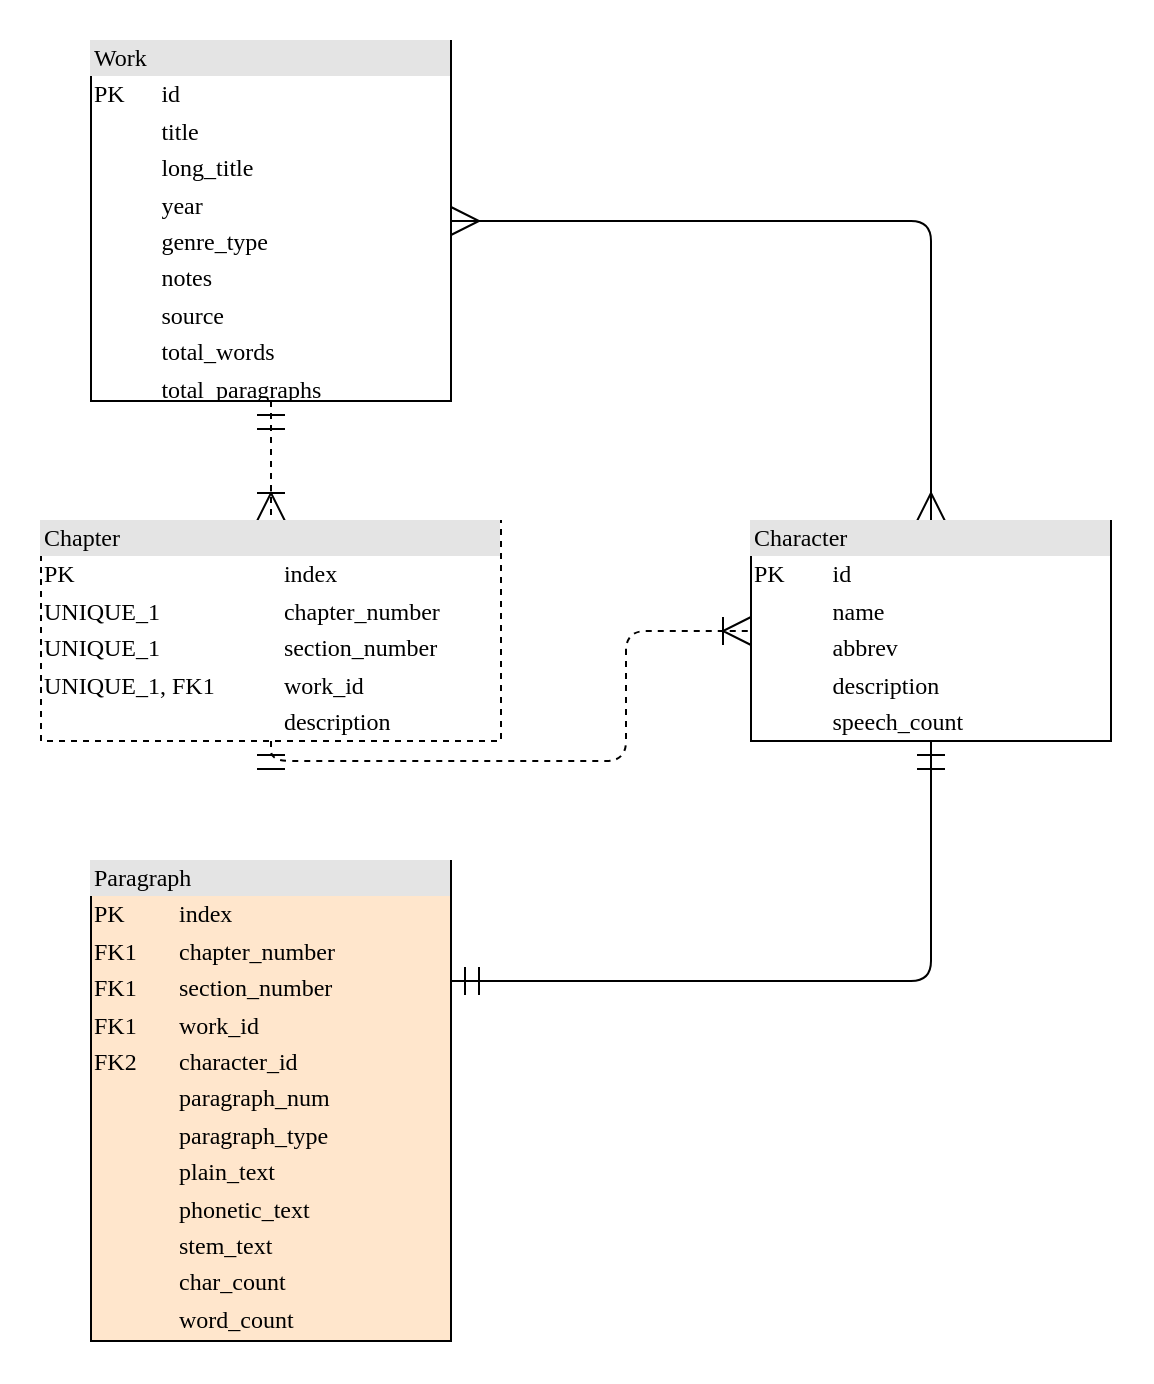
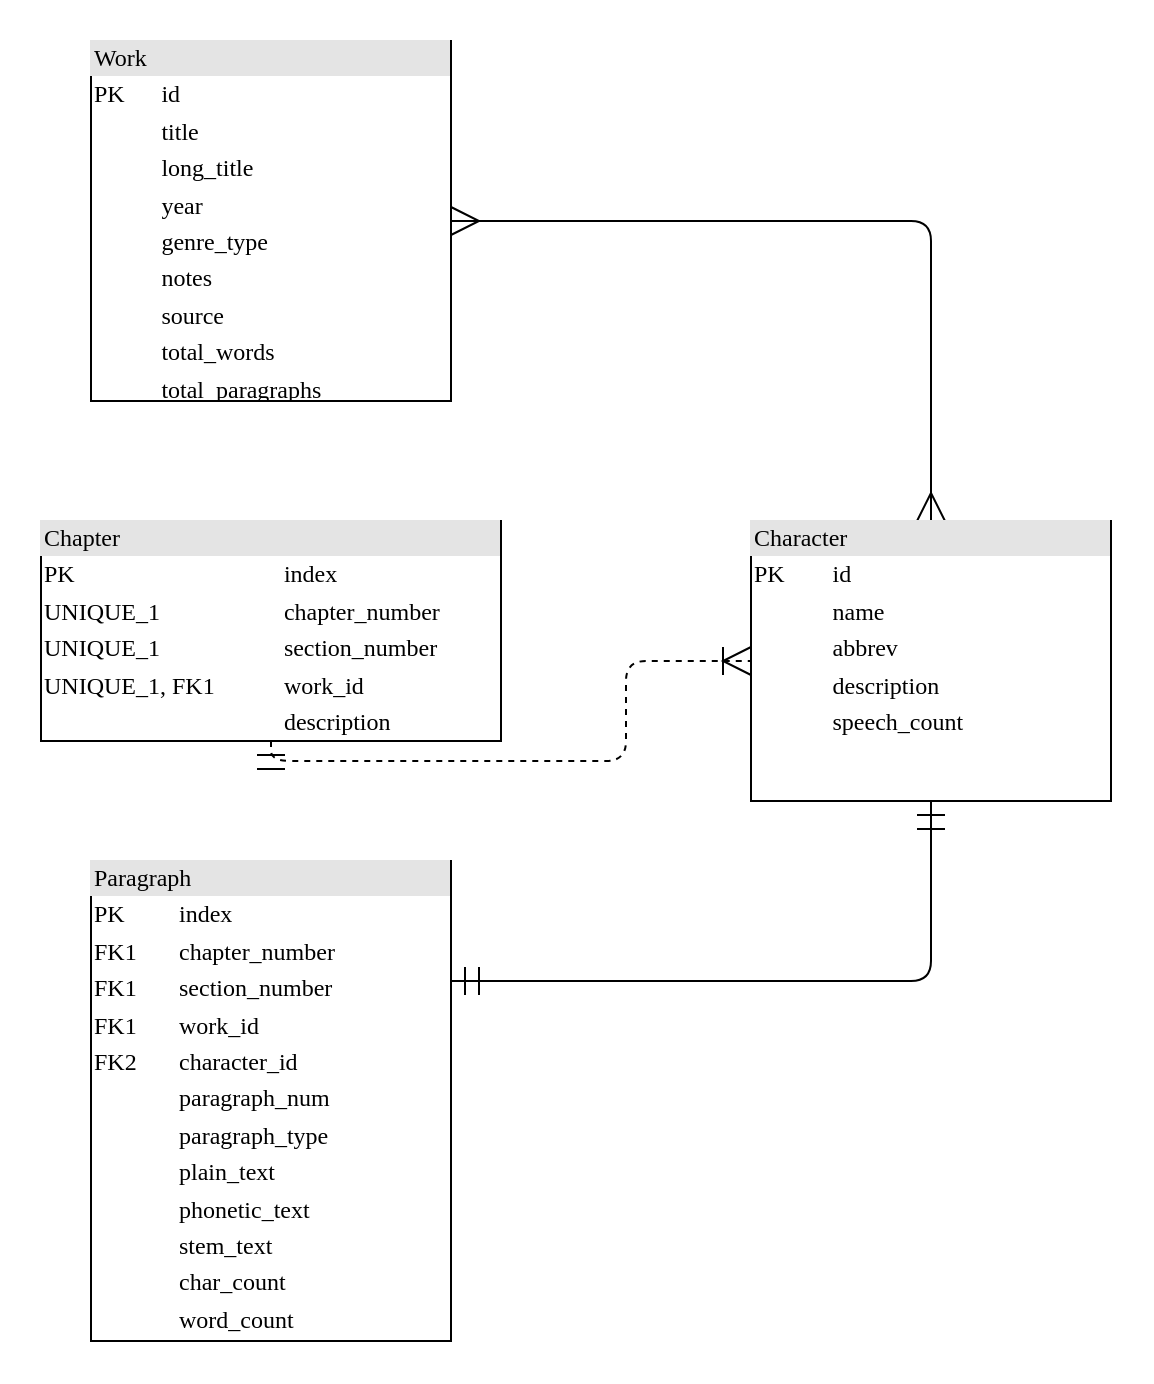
edge "Work PK id title long_title year genre_type notes source total_words total_paragraphs" -- "Chapter PK index UNIQUE_1 chapter_number UNIQUE_1 section_number UNIQUE_1, FK1 work_id description": removed
node "Chapter PK index UNIQUE_1 chapter_number UNIQUE_1 section_number UNIQUE_1, FK1 work_id description": style dashed -> solid
node "Character PK id name abbrev description speech_count": size 360x220 -> 360x280
node "Paragraph PK index FK1 chapter_number FK1 section_number FK1 work_id FK2 character_id paragraph_num paragraph_type plain_text phonetic_text stem_text char_count word_count": fillcolor #ffe6cc -> #ffffff
